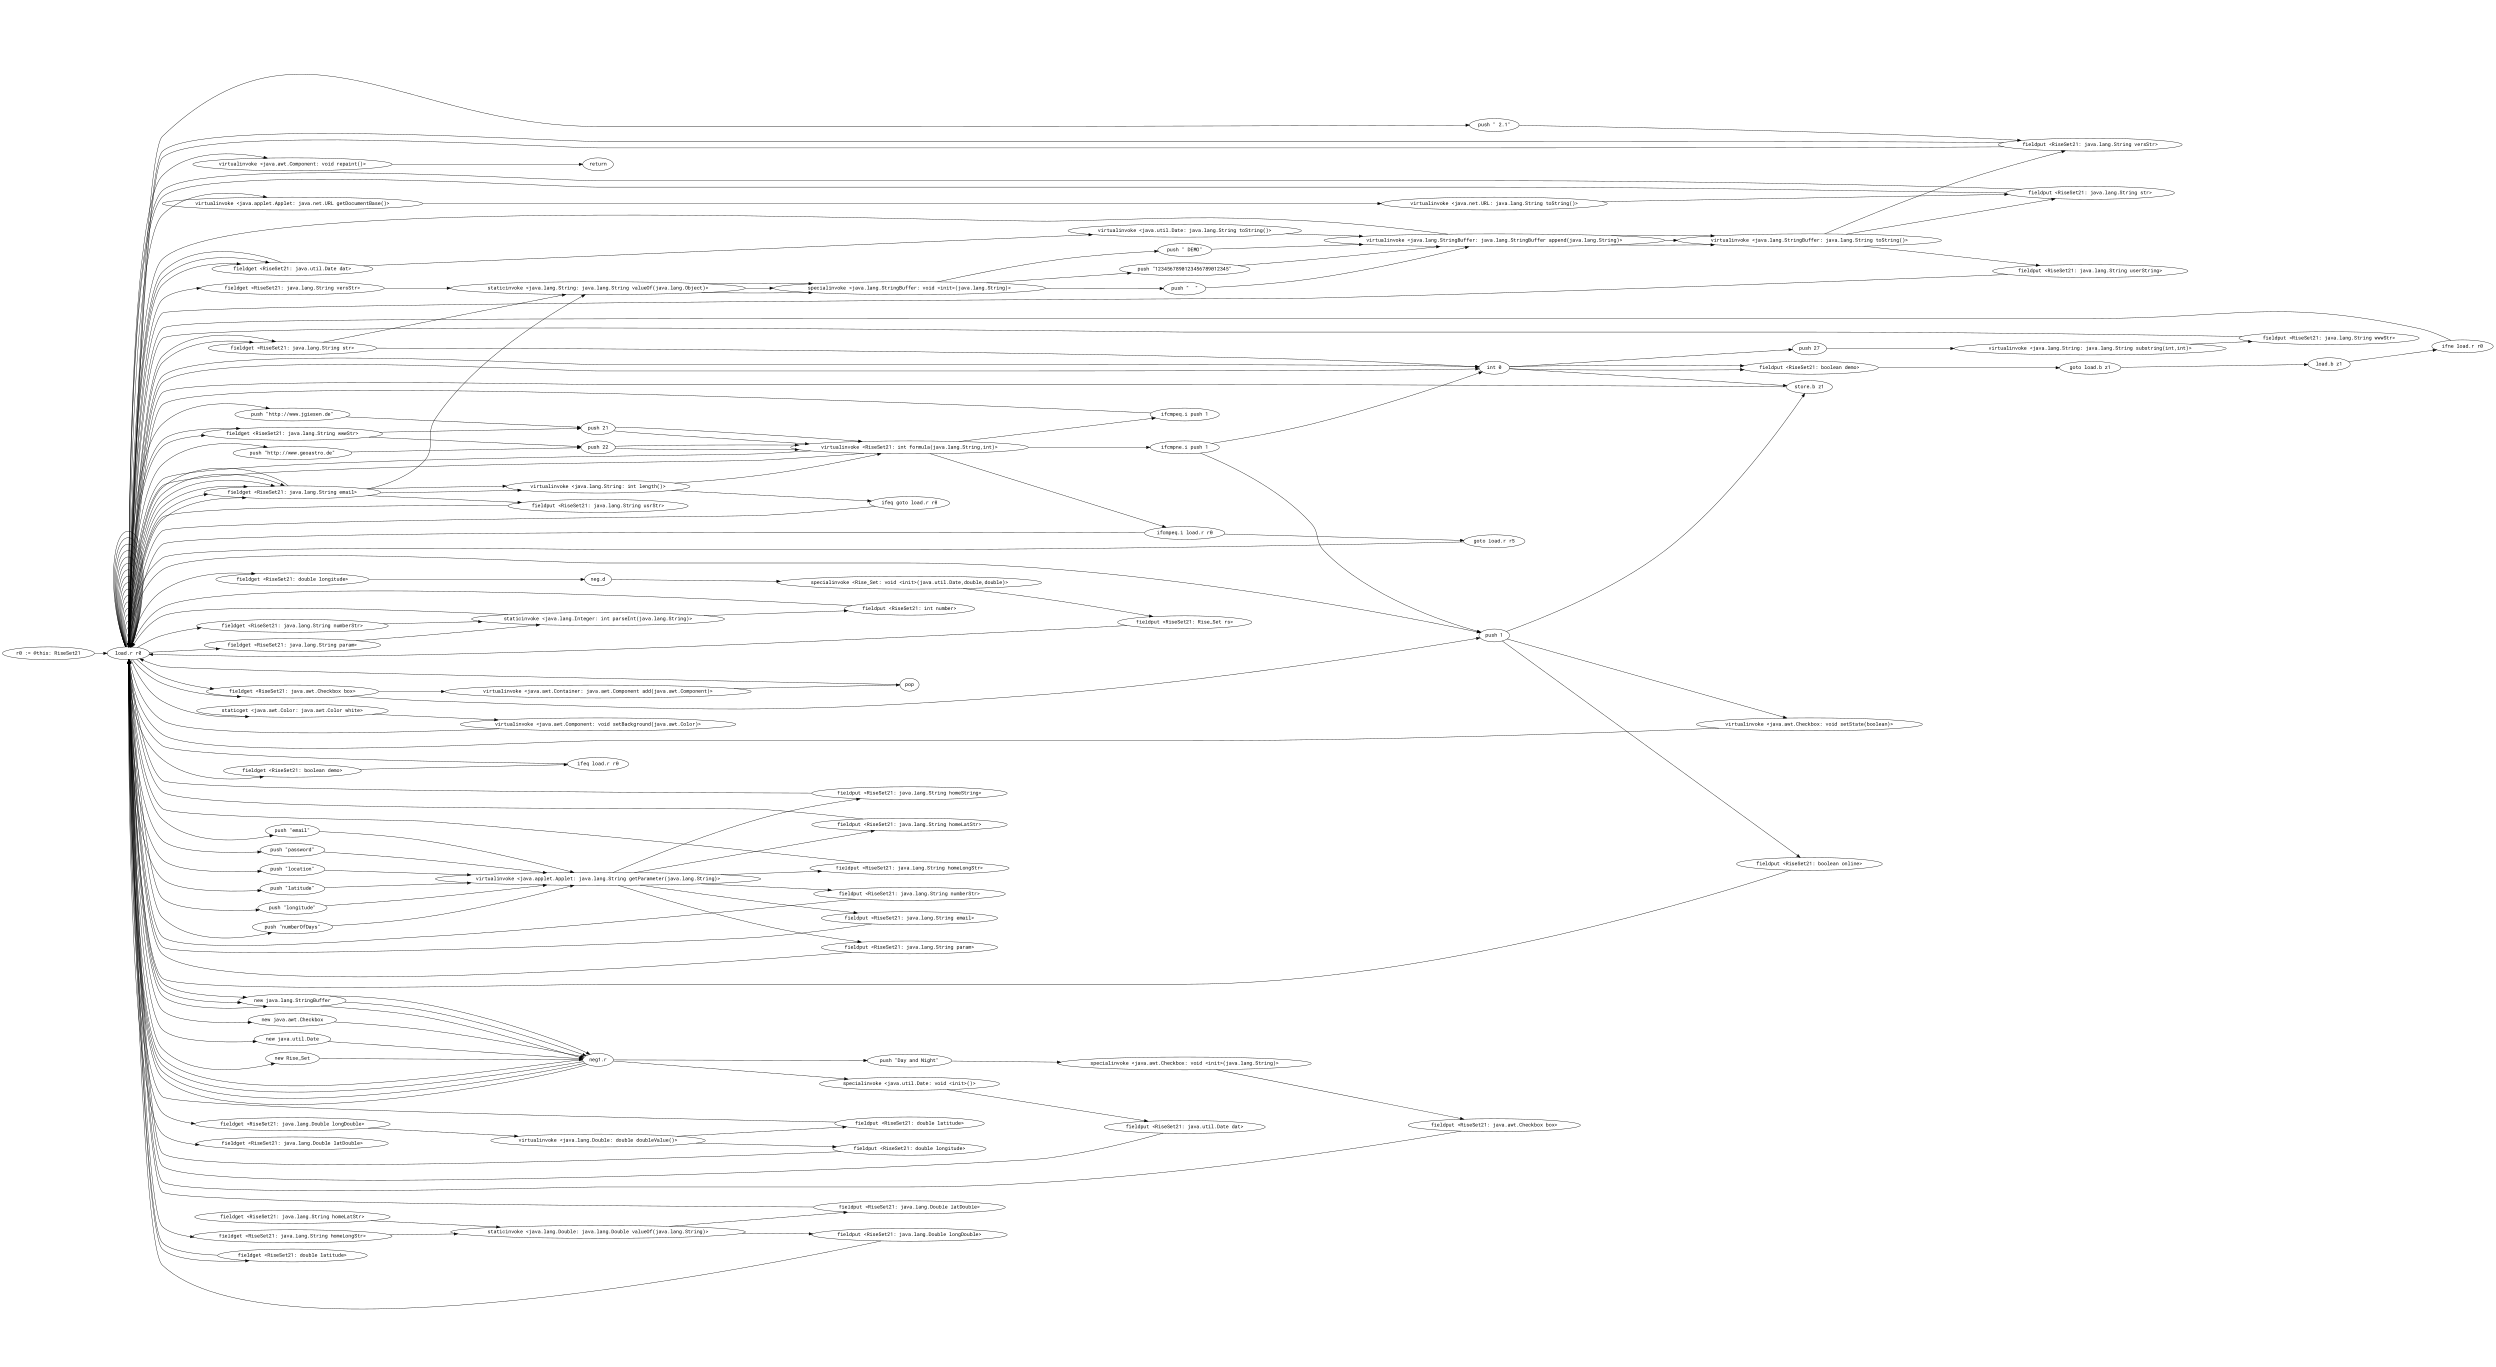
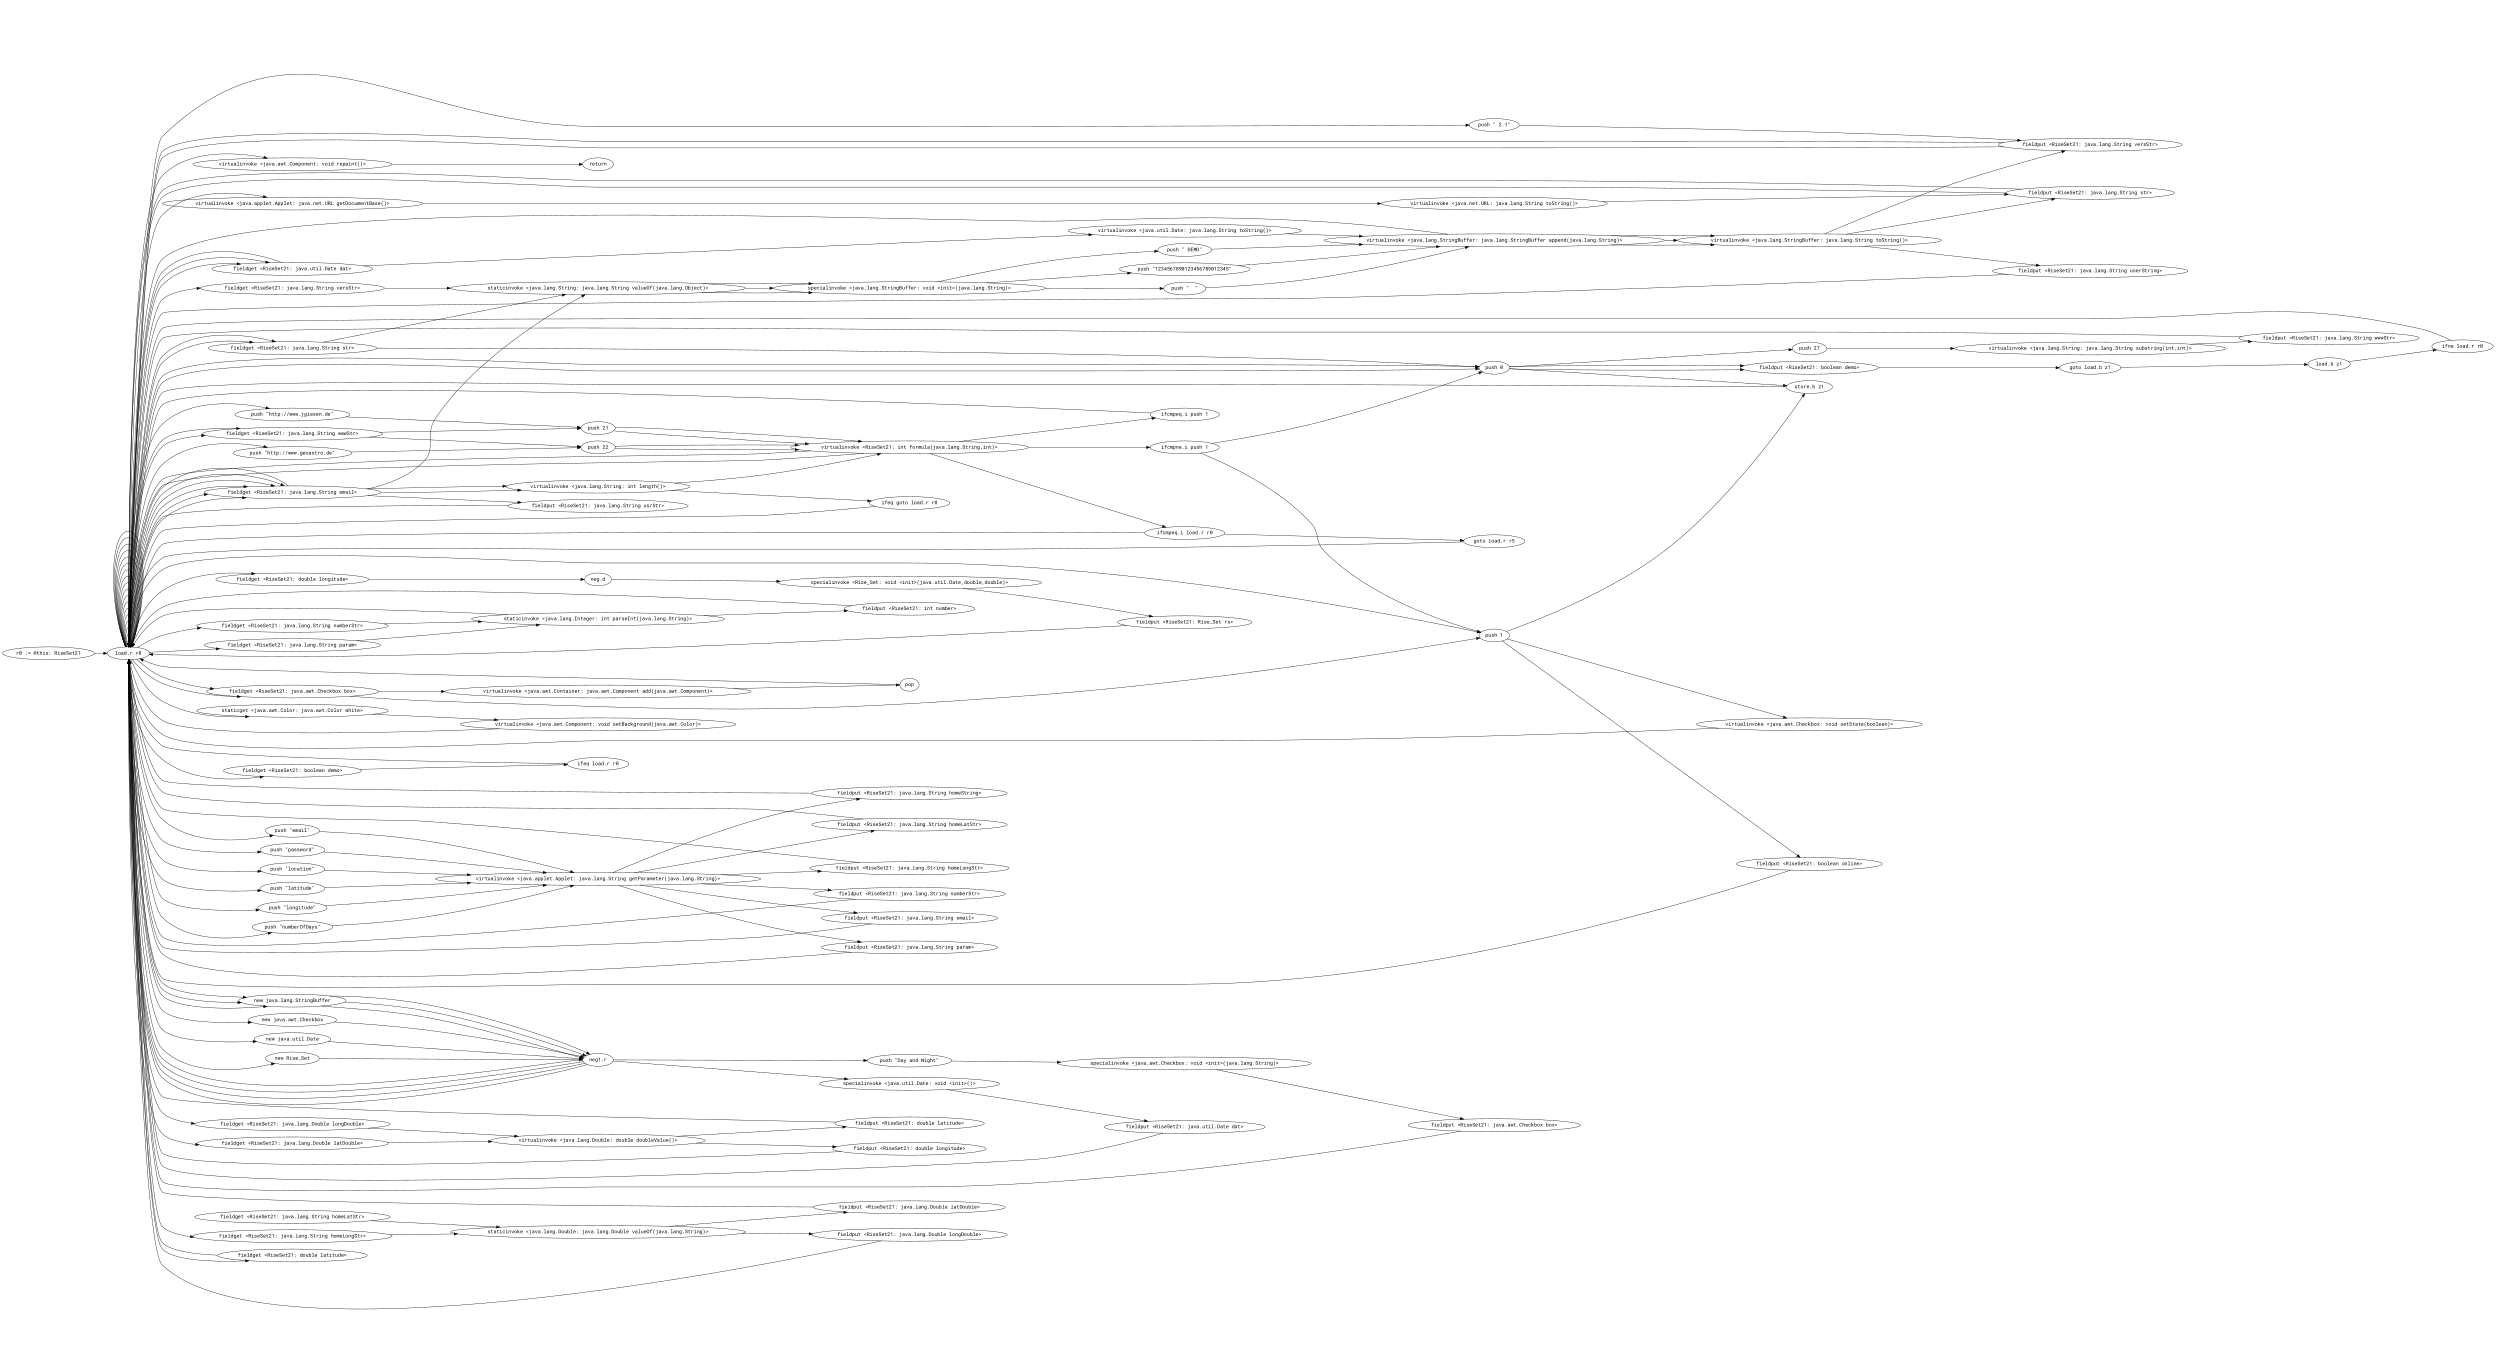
node "int 0": label "int 0" -> "push 0"
edge "fieldget <RiseSet21: java.lang.Double latDouble>" -> "virtualinvoke <java.lang.Double: double doubleValue()>": added
